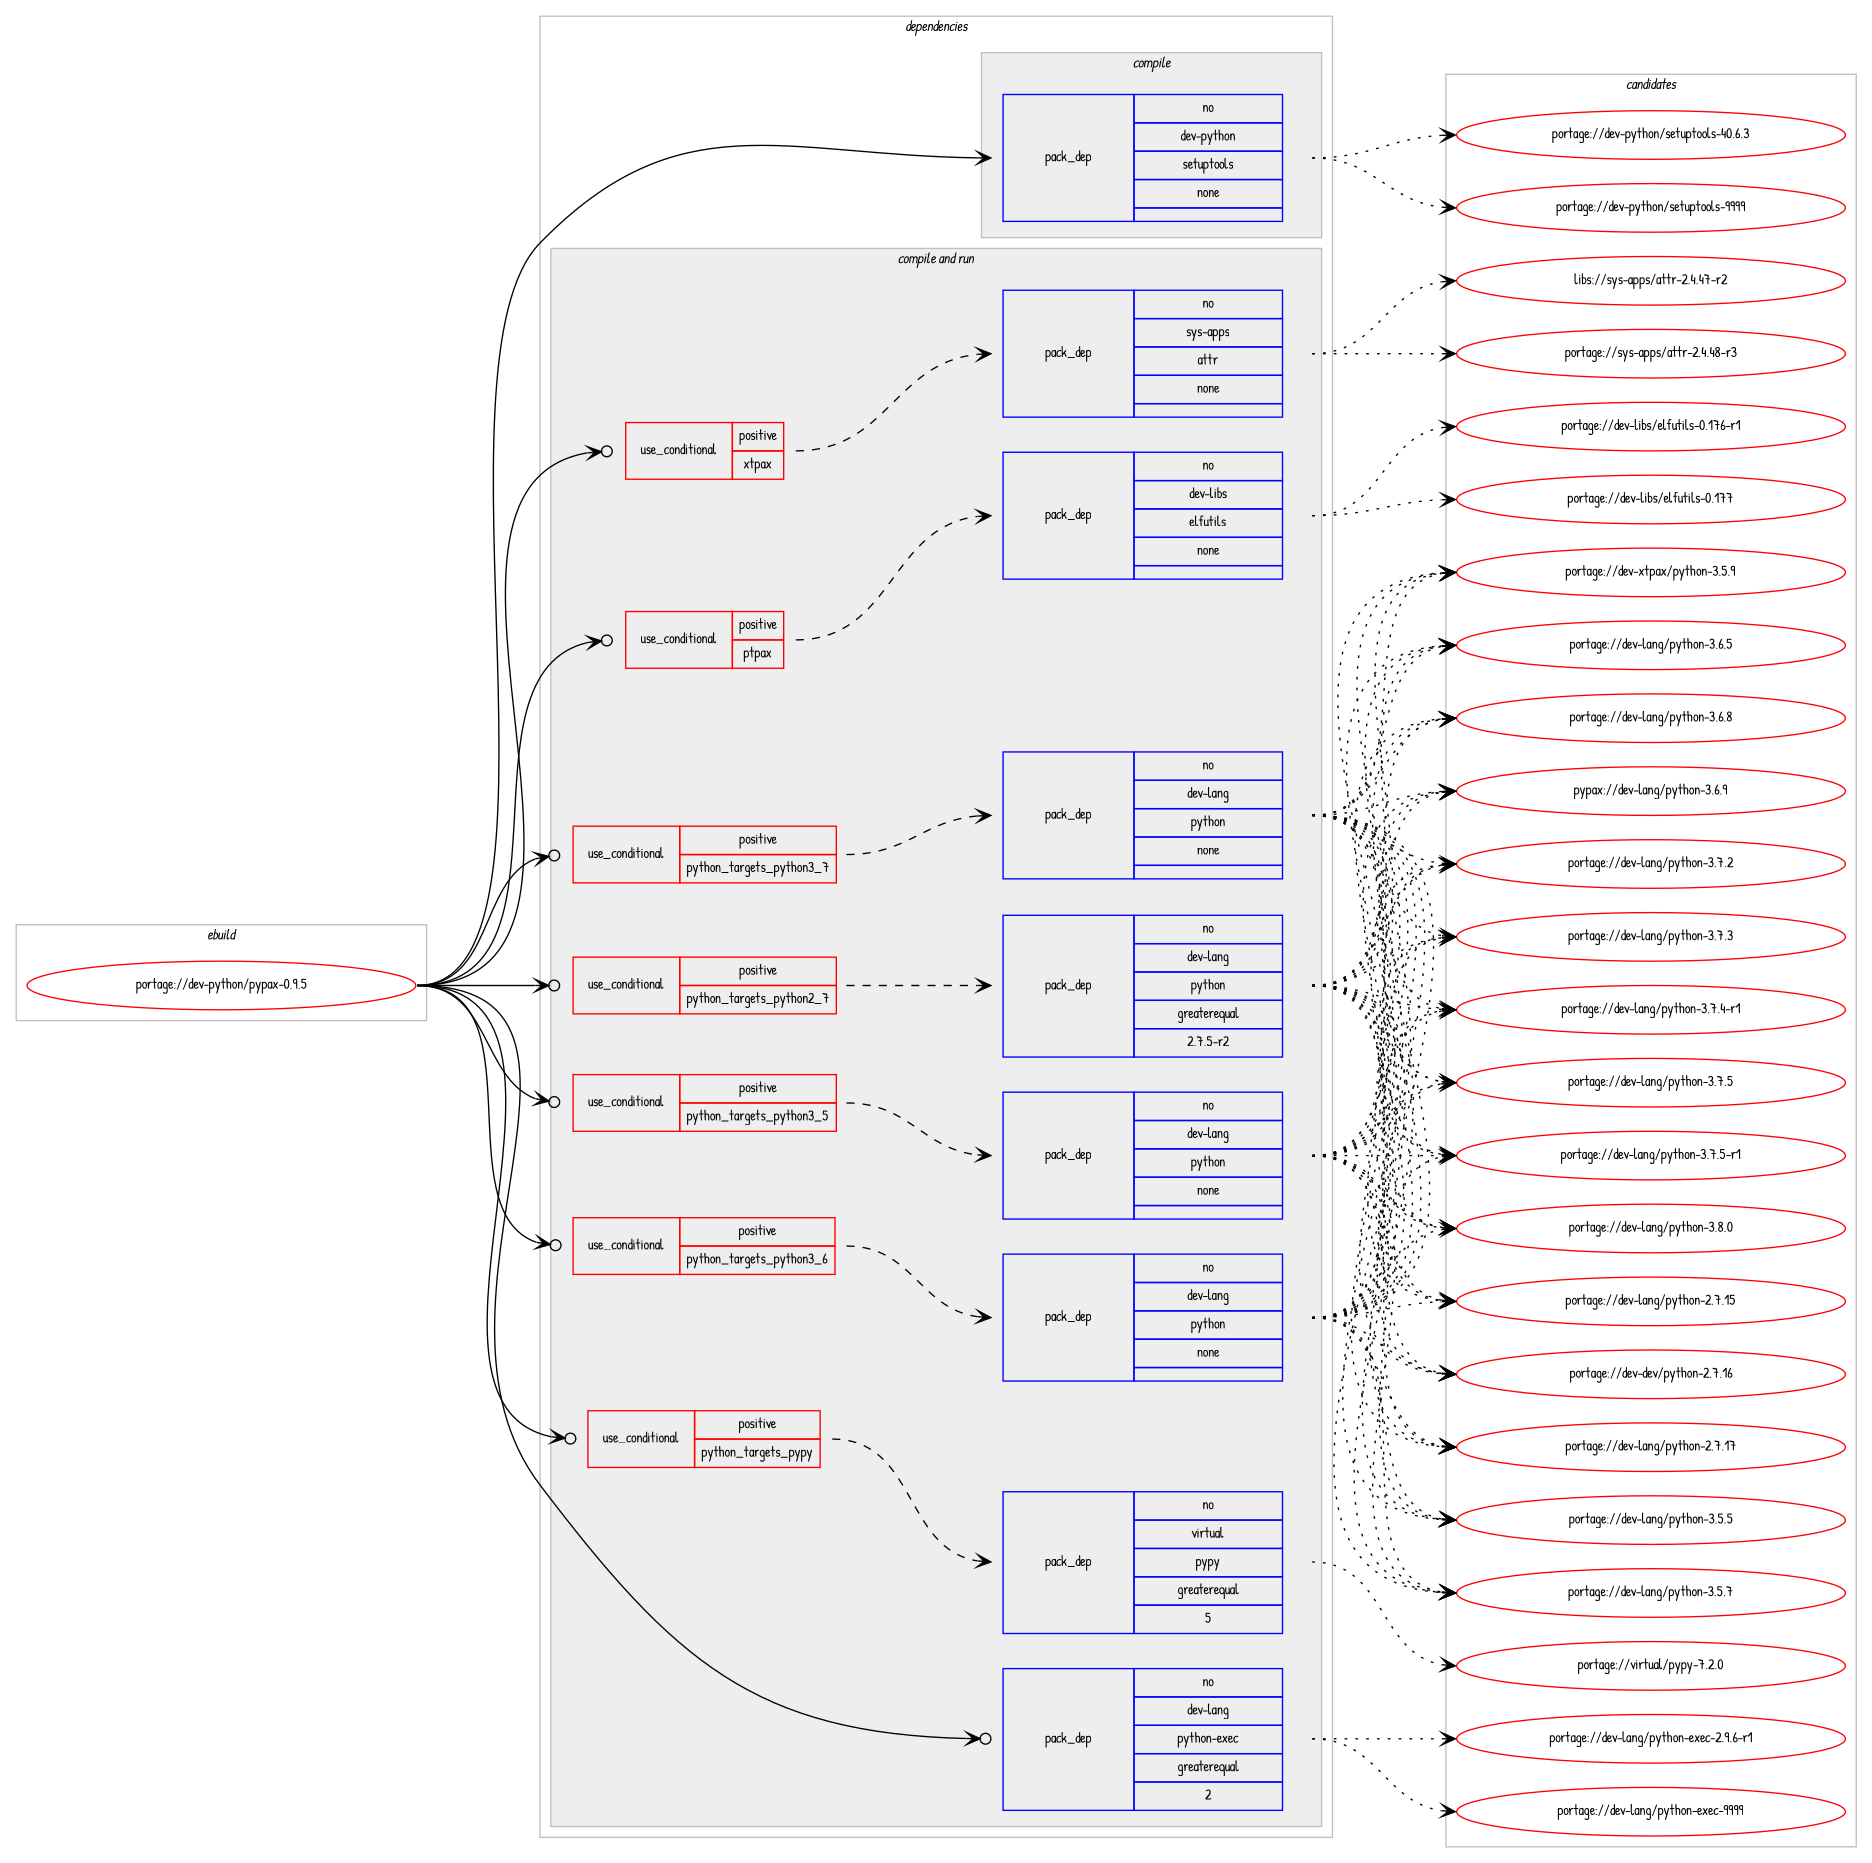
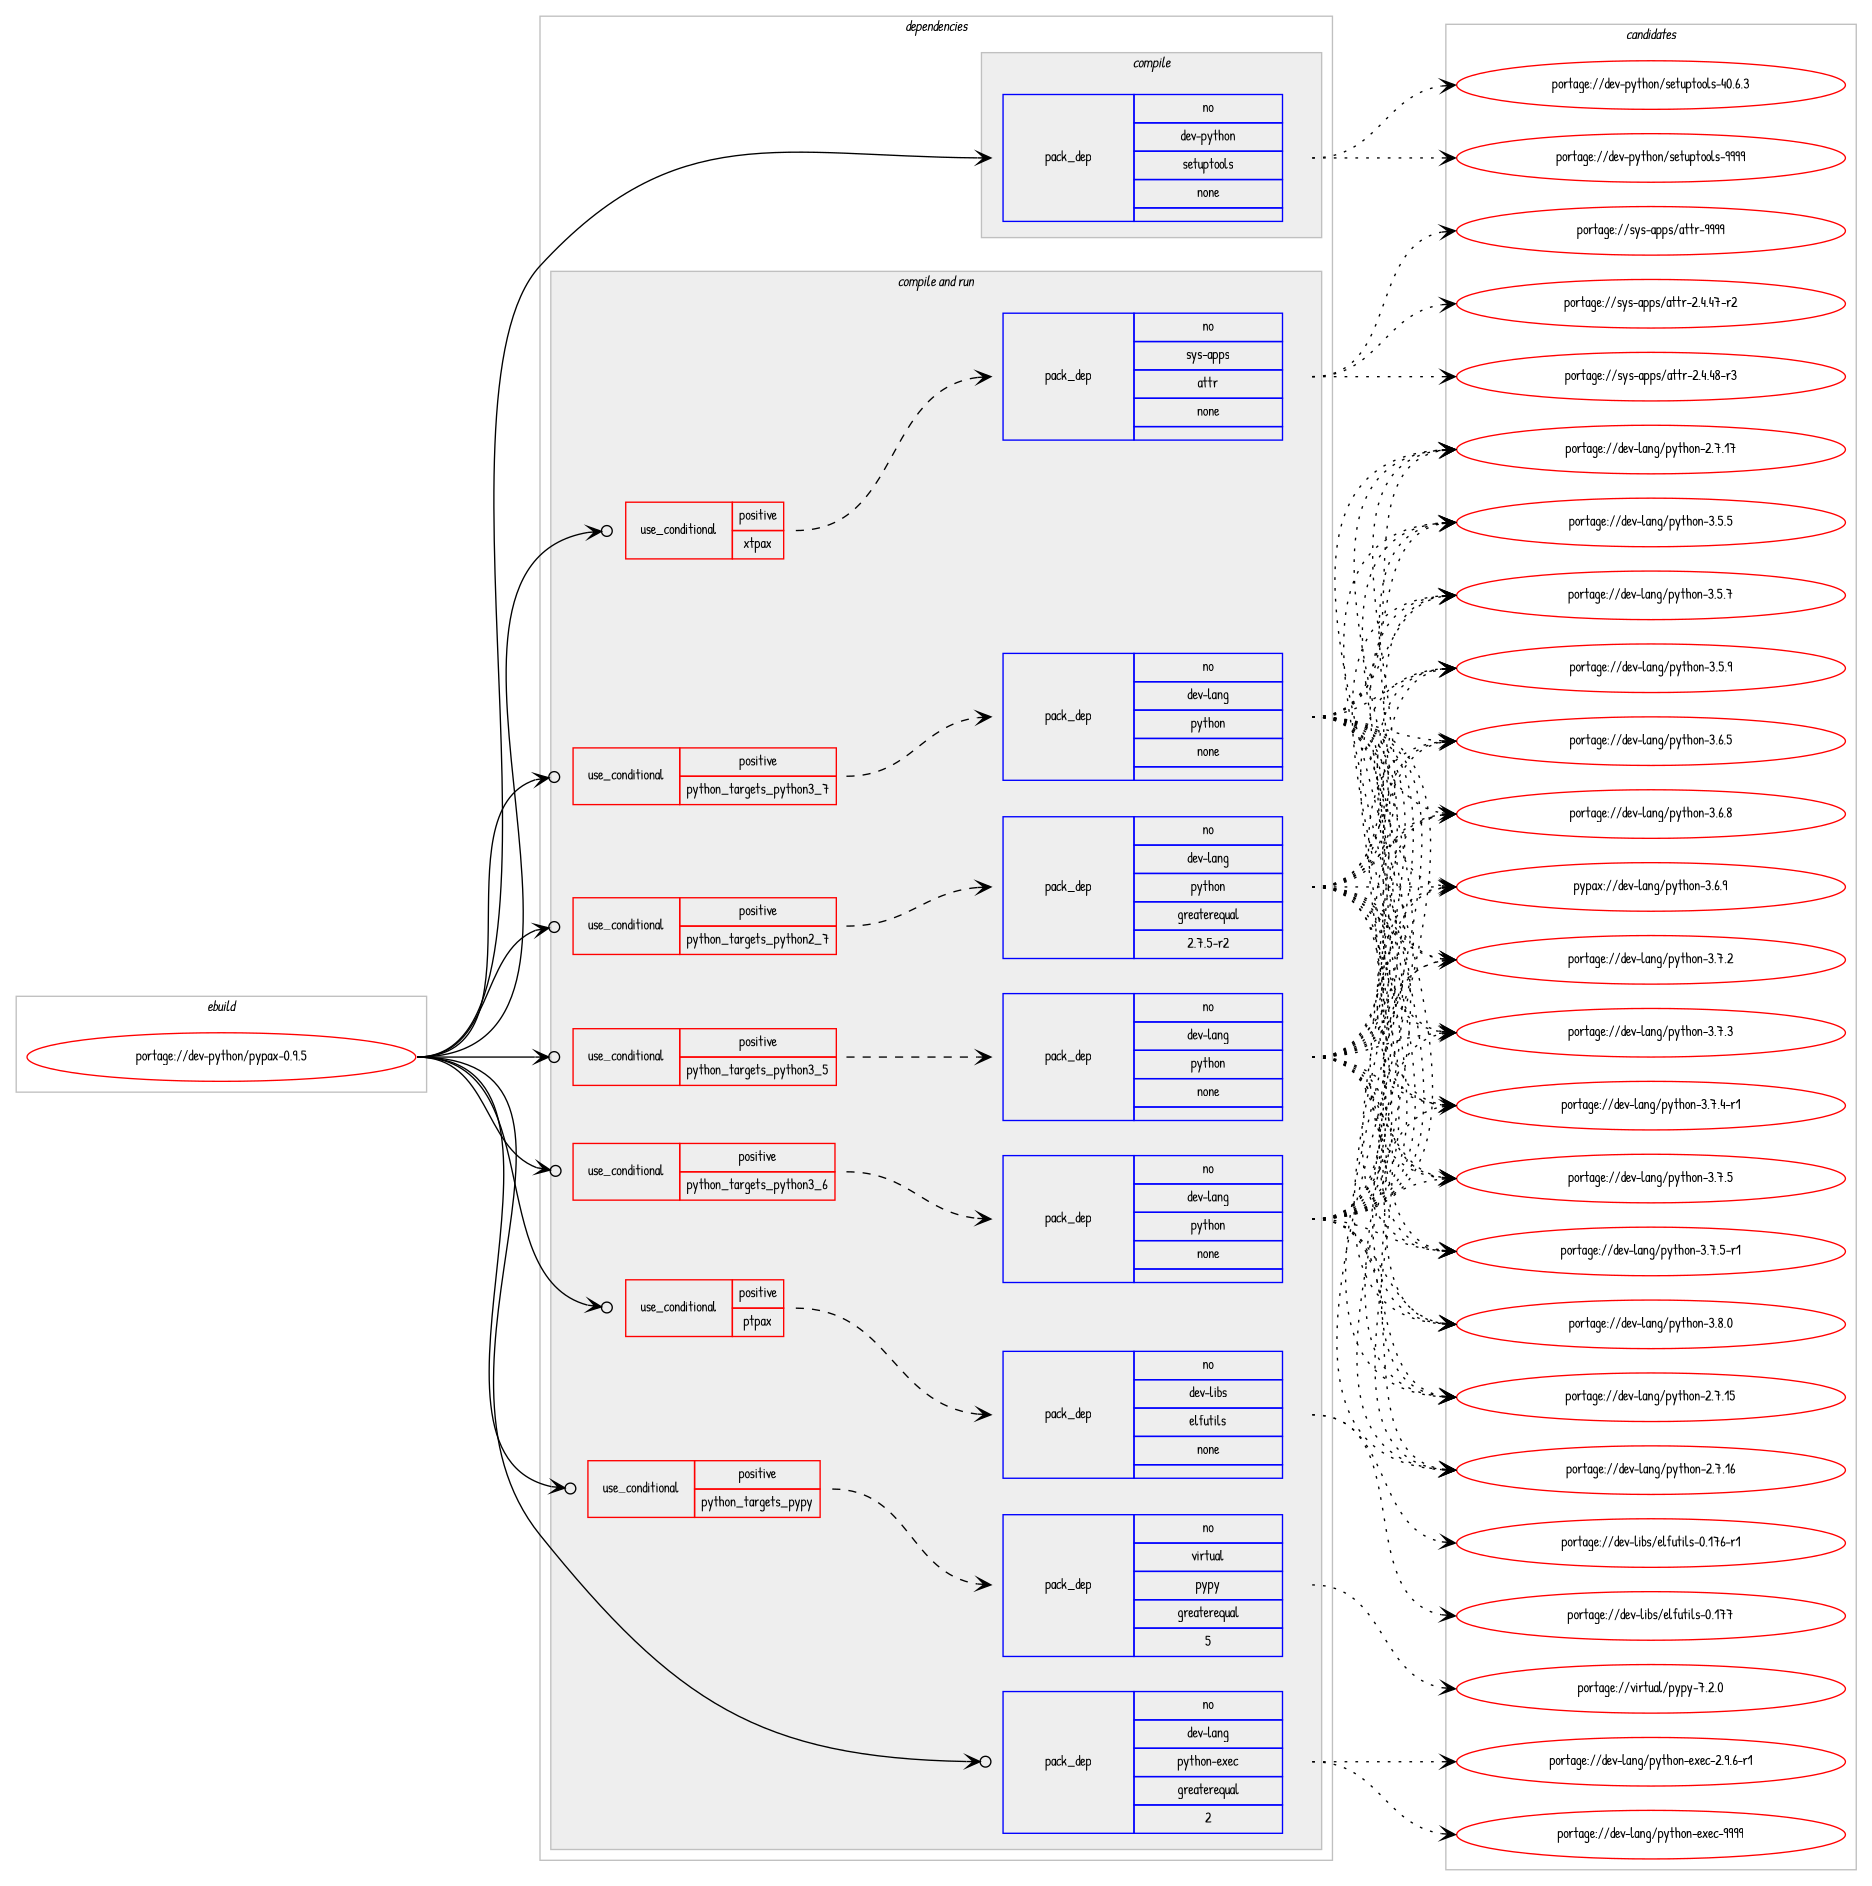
node "portage://sys-apps/attr-9999": added
node "libs://sys-apps/attr-2.4.47-r2": label "libs://sys-apps/attr-2.4.47-r2" -> "portage://sys-apps/attr-2.4.47-r2"
node "portage://dev-xtpax/python-3.5.9": label "portage://dev-xtpax/python-3.5.9" -> "portage://dev-lang/python-3.5.9"
node "portage://dev-dev/python-2.7.16": label "portage://dev-dev/python-2.7.16" -> "portage://dev-lang/python-2.7.16"
